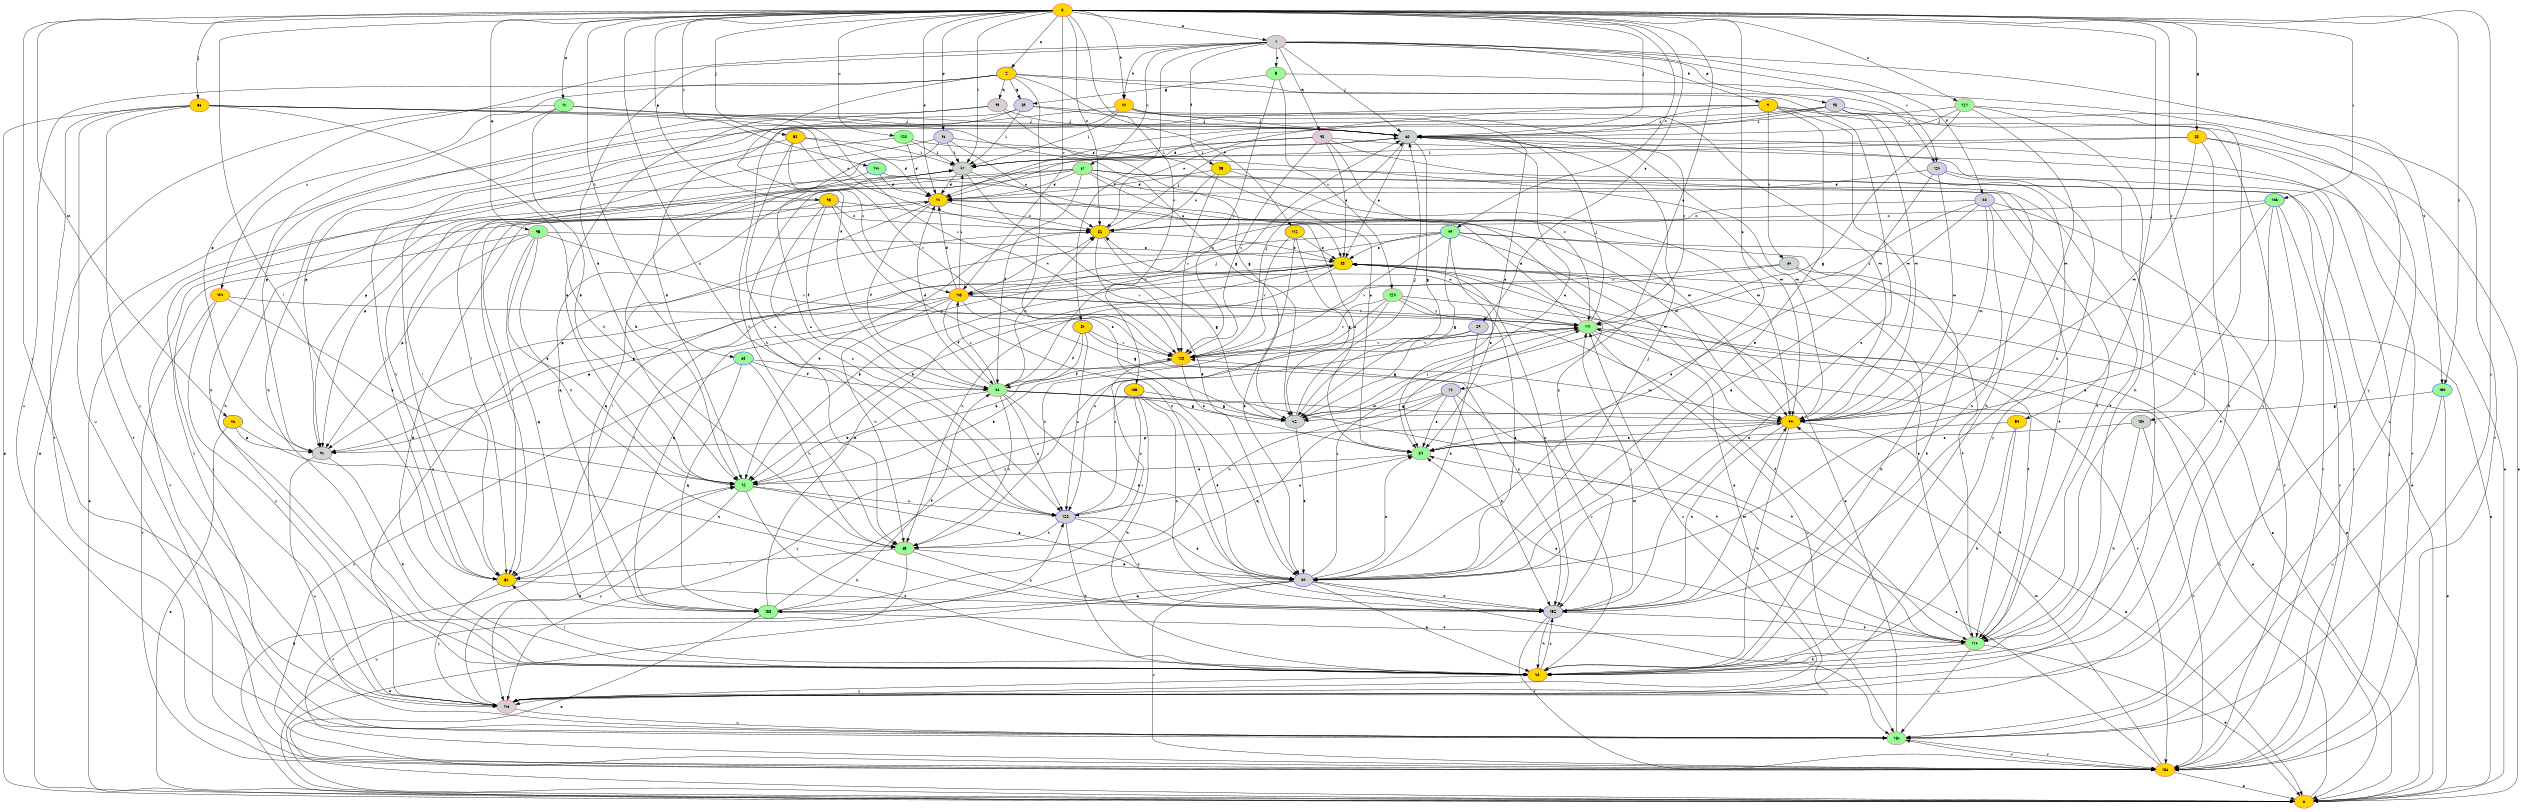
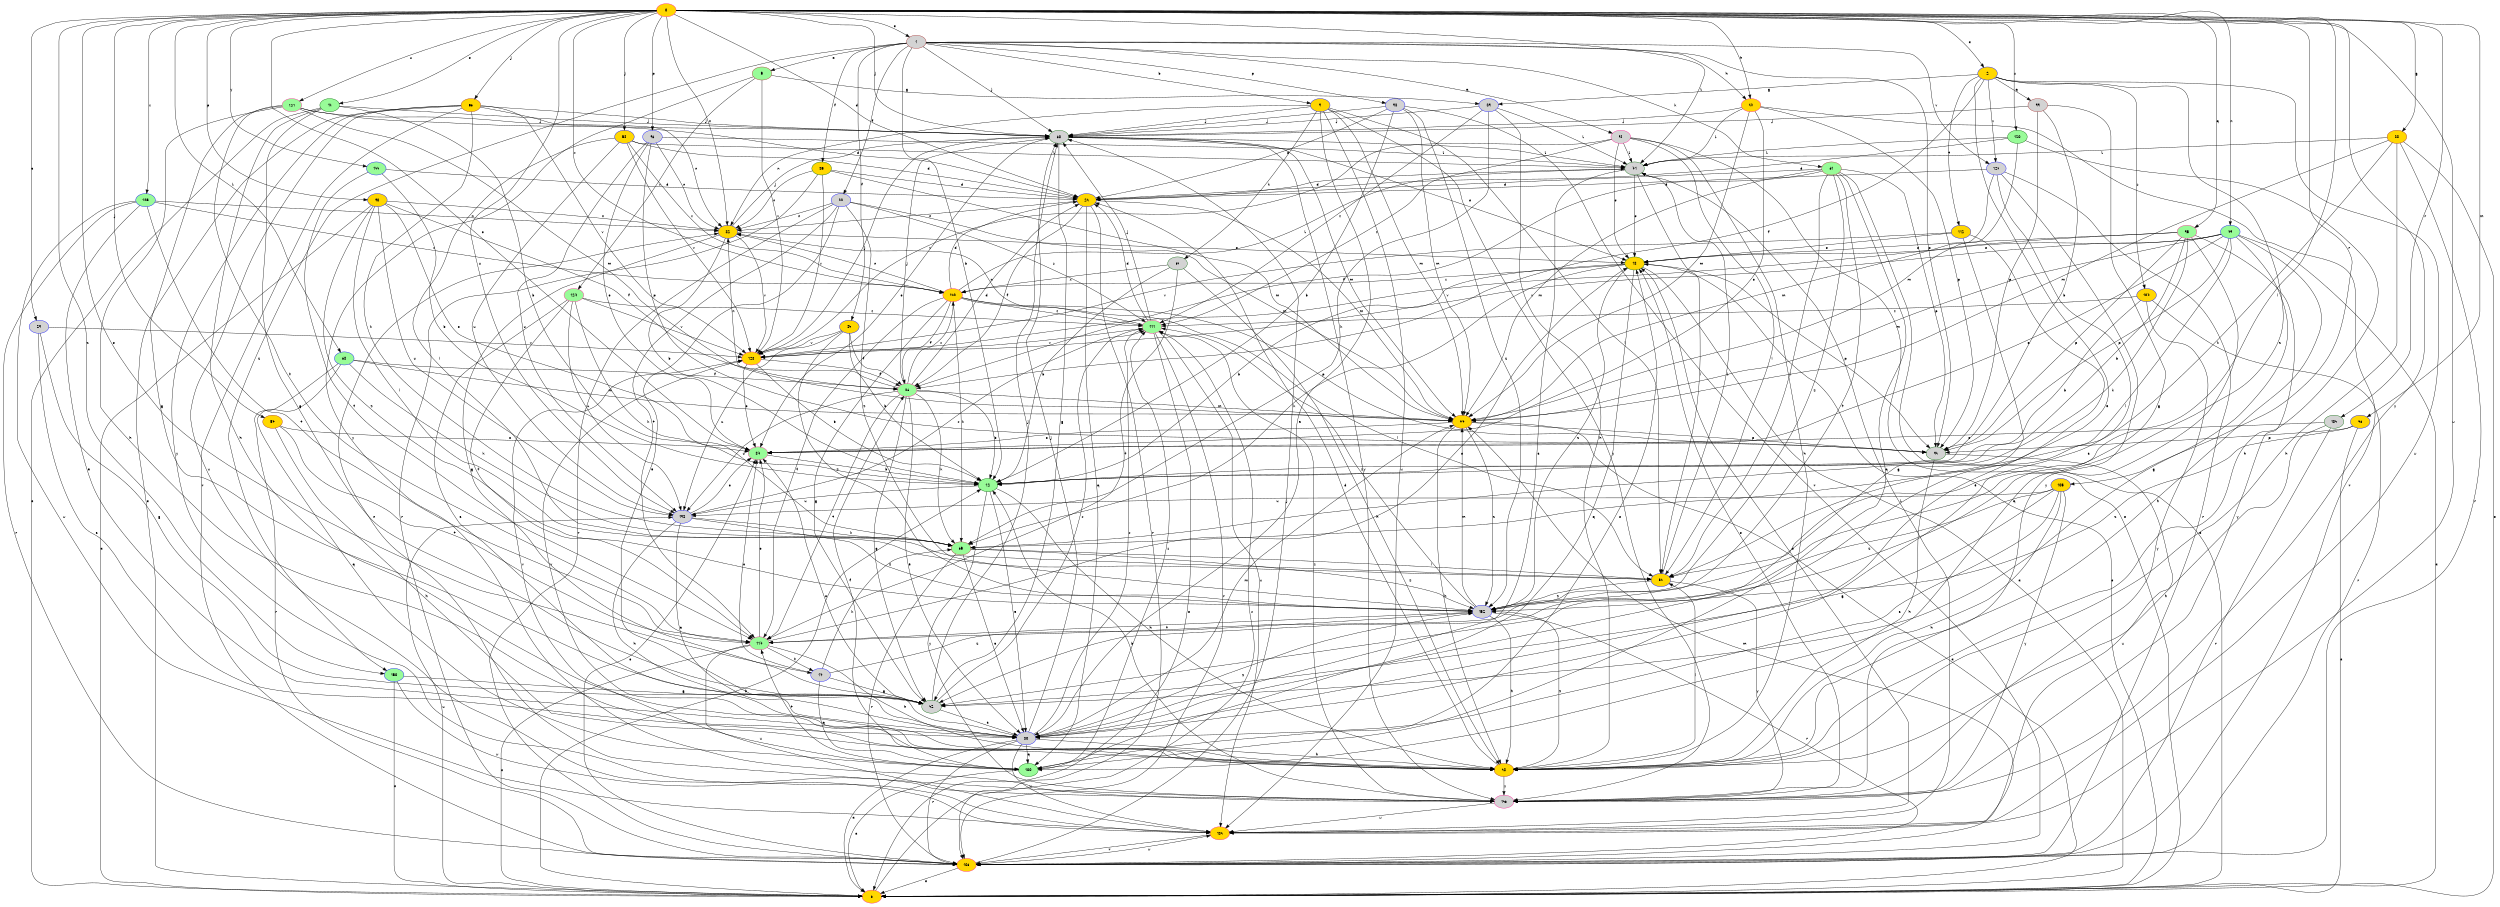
node "88": label "88" -> "18"
node "107": color deeppink -> blue
edge "17" -> "117": reversed
node "123": label "123" -> "193"
node "134": fillcolor palegreen -> gold
